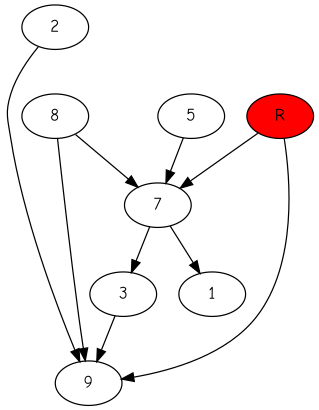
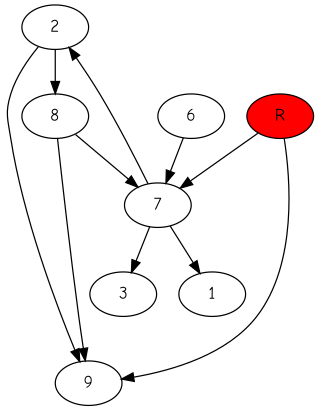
edge "2" -> "8": added
node "5": label "5" -> "6"
edge "7" -> "2": added
edge "3" -> "9": removed
